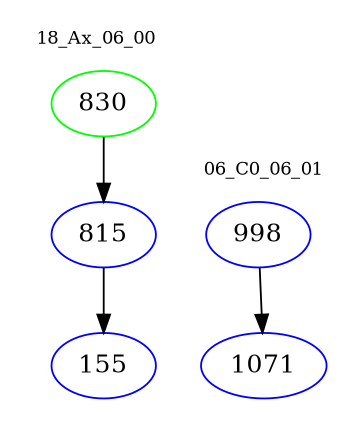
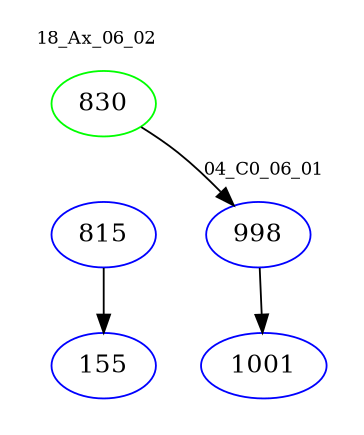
cluster "18_Ax_06_00": label "18_Ax_06_00" -> "18_Ax_06_02"
edge "830" -> "815": now "830" -> "998"
cluster "06_C0_06_01": label "06_C0_06_01" -> "04_C0_06_01"
node "1071": label "1071" -> "1001"
